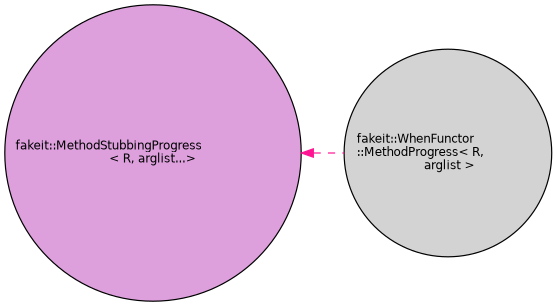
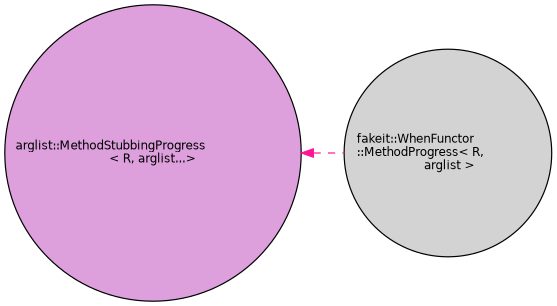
node "fakeit::MethodStubbingProgress < R, arglist...>": label "fakeit::MethodStubbingProgress < R, arglist...>" -> "arglist::MethodStubbingProgress < R, arglist...>"
